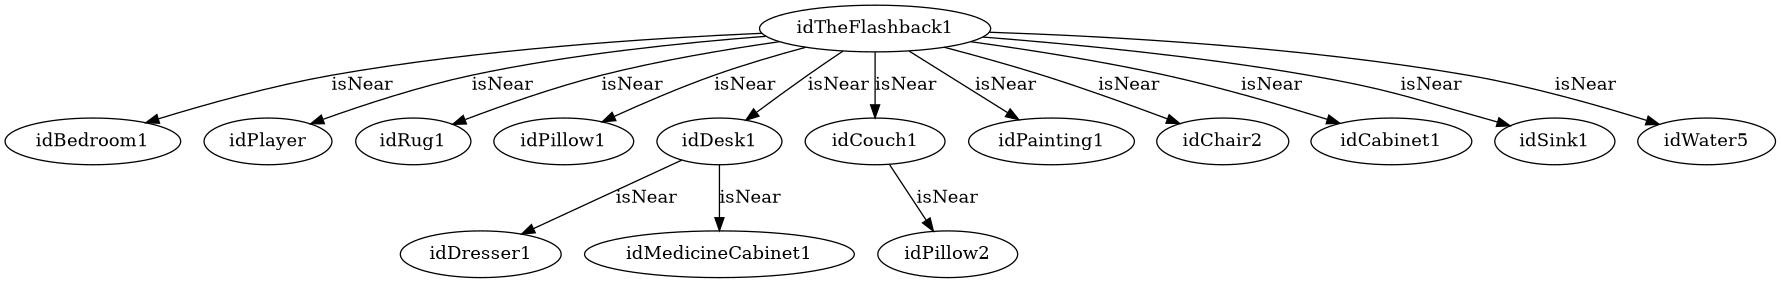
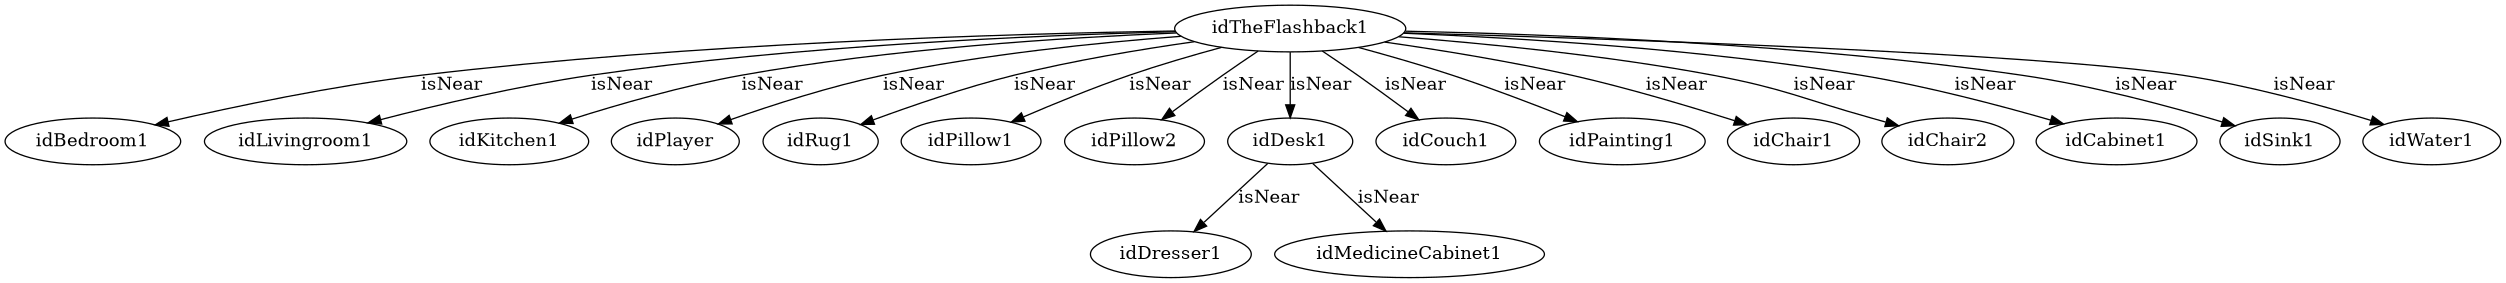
node "idLivingroom1": added
node "idKitchen1": added
node "idWater5": label "idWater5" -> "idWater1"
node "idChair1": added
edge "idCouch1" -> "idPillow2": now "idTheFlashback1" -> "idPillow2"
